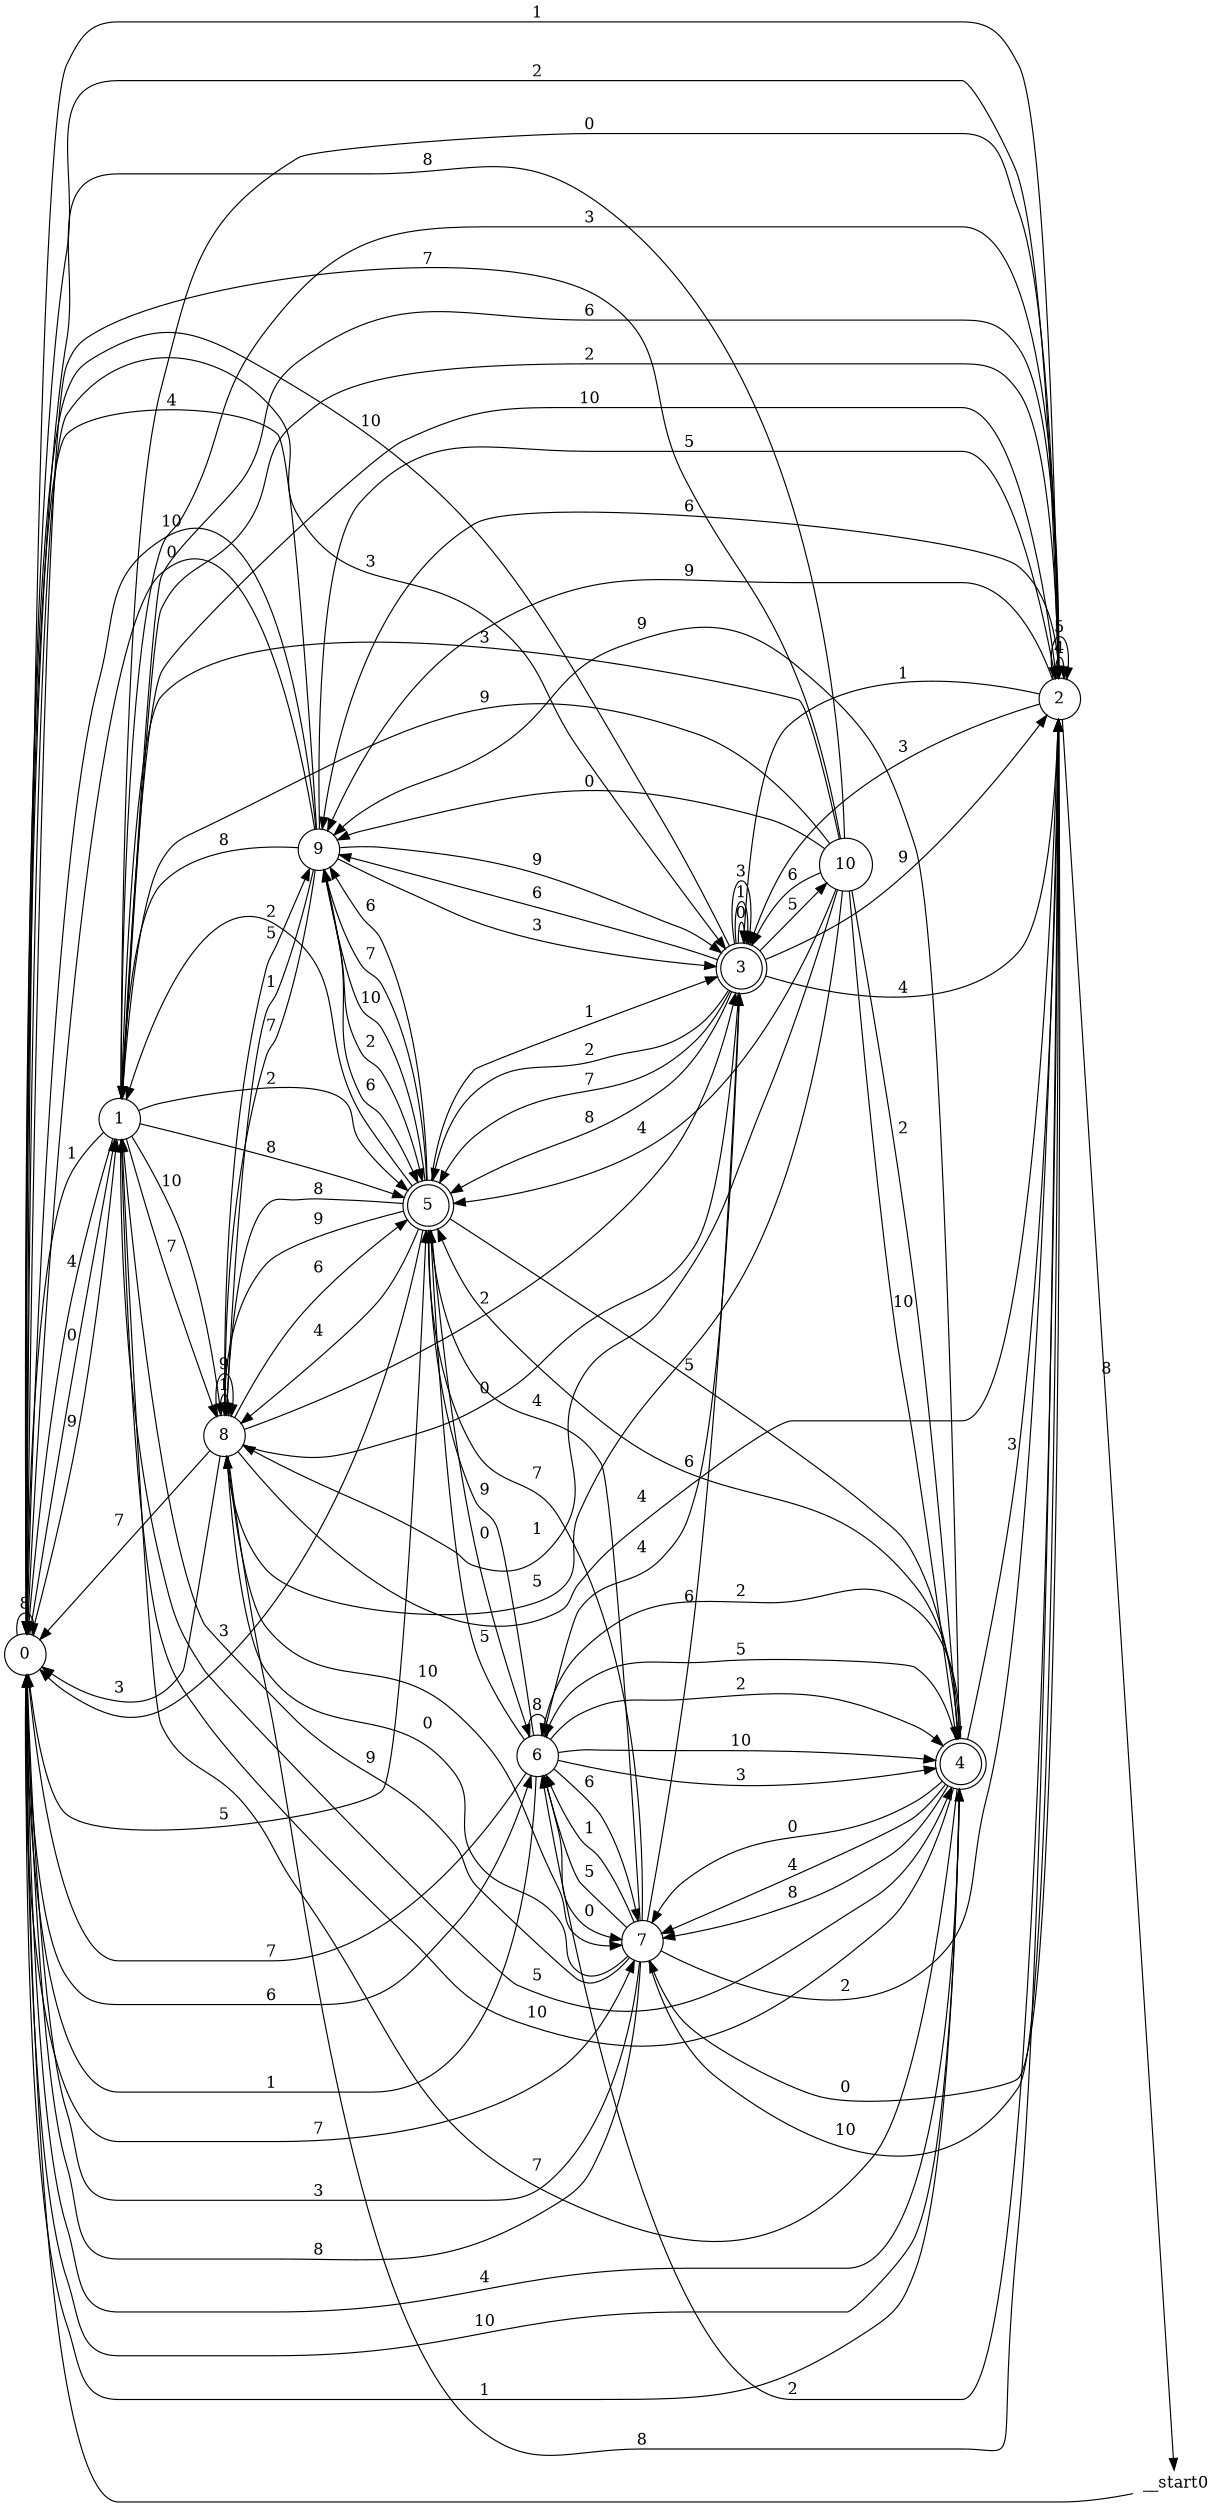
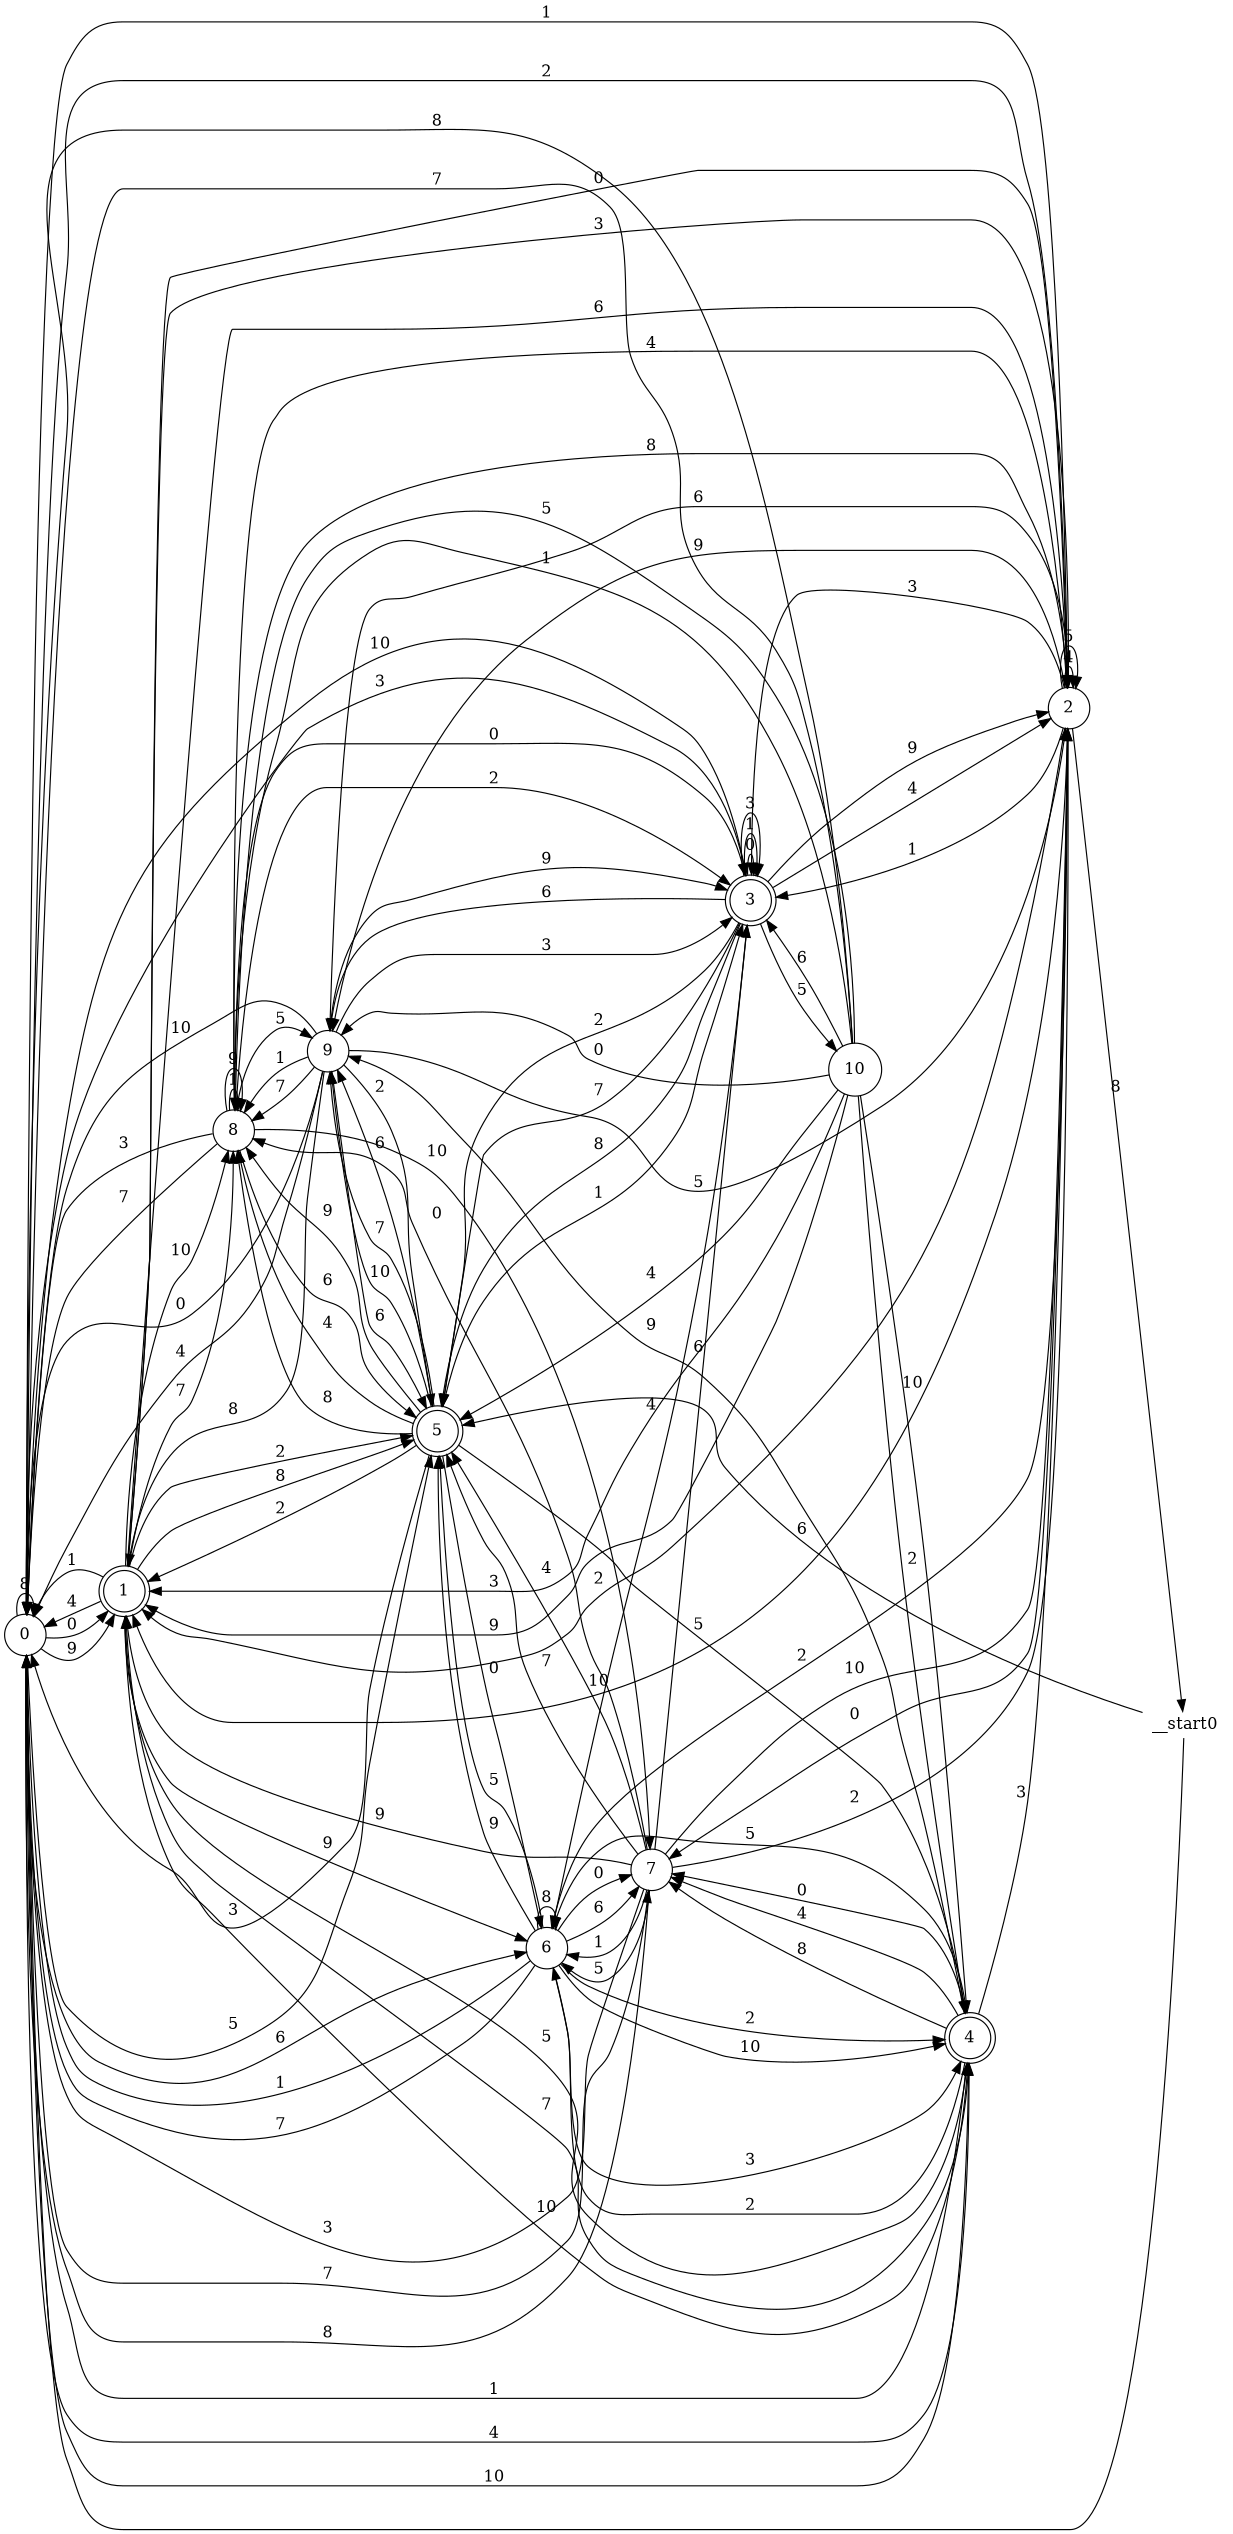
node "1": shape circle -> doublecircle
edge "4" -> "5": now "__start0" -> "5"
edge "1" -> "6": added, label "9"
